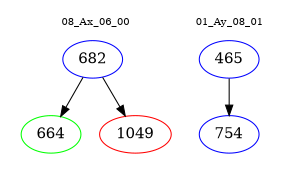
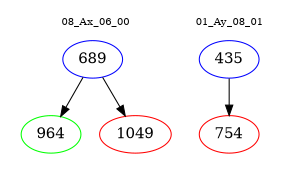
node "682": label "682" -> "689"
node "465": label "465" -> "435"
node "664": label "664" -> "964"
node "754": color blue -> red
